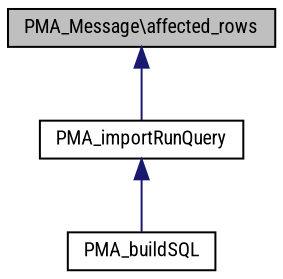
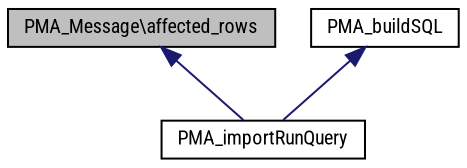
edge "PMA_buildSQL" -> "PMA_importRunQuery": reversed
